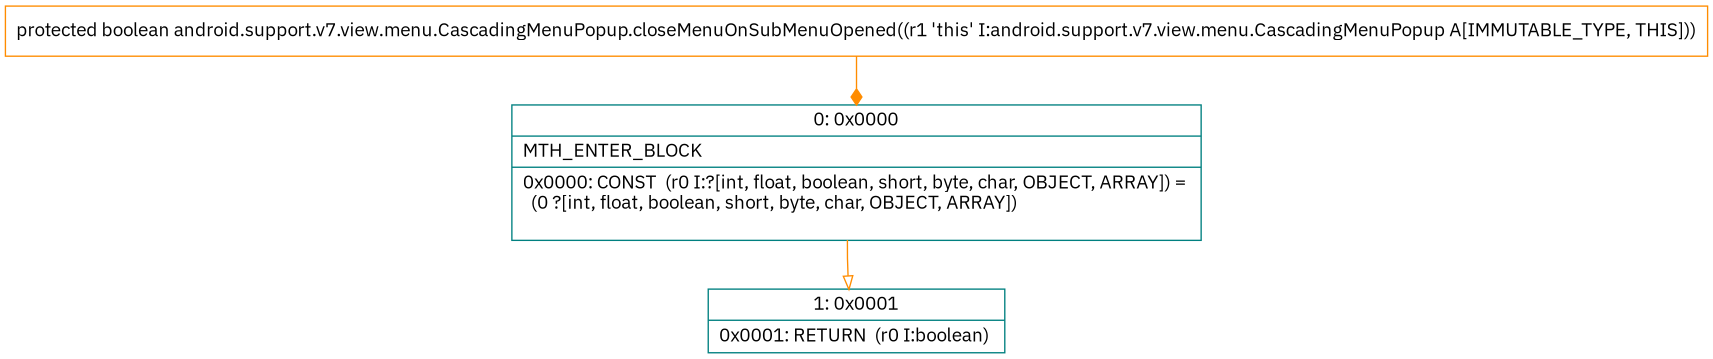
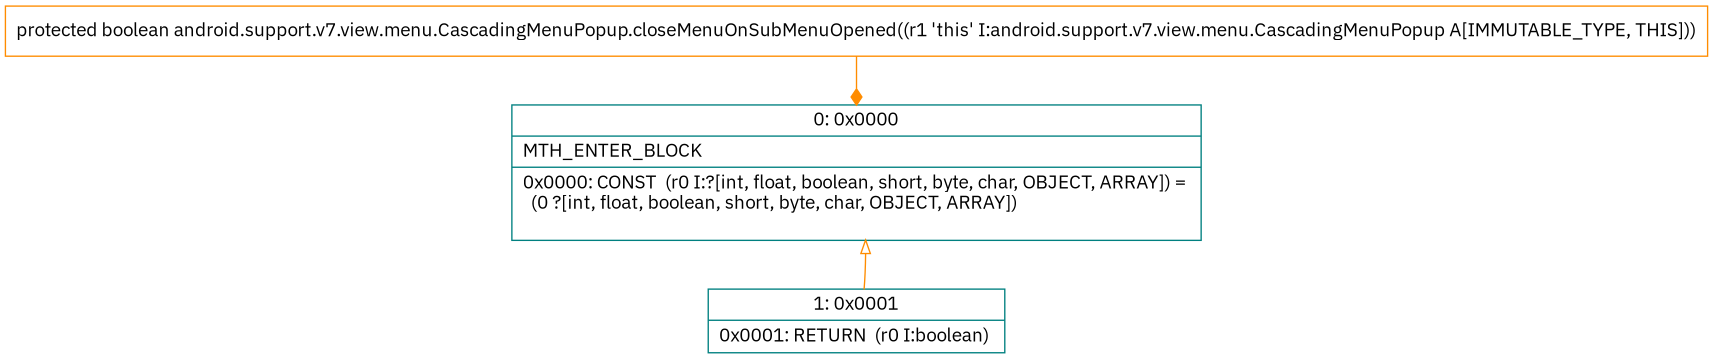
edge "0: 0x0000" -> "1: 0x0001": reversed
